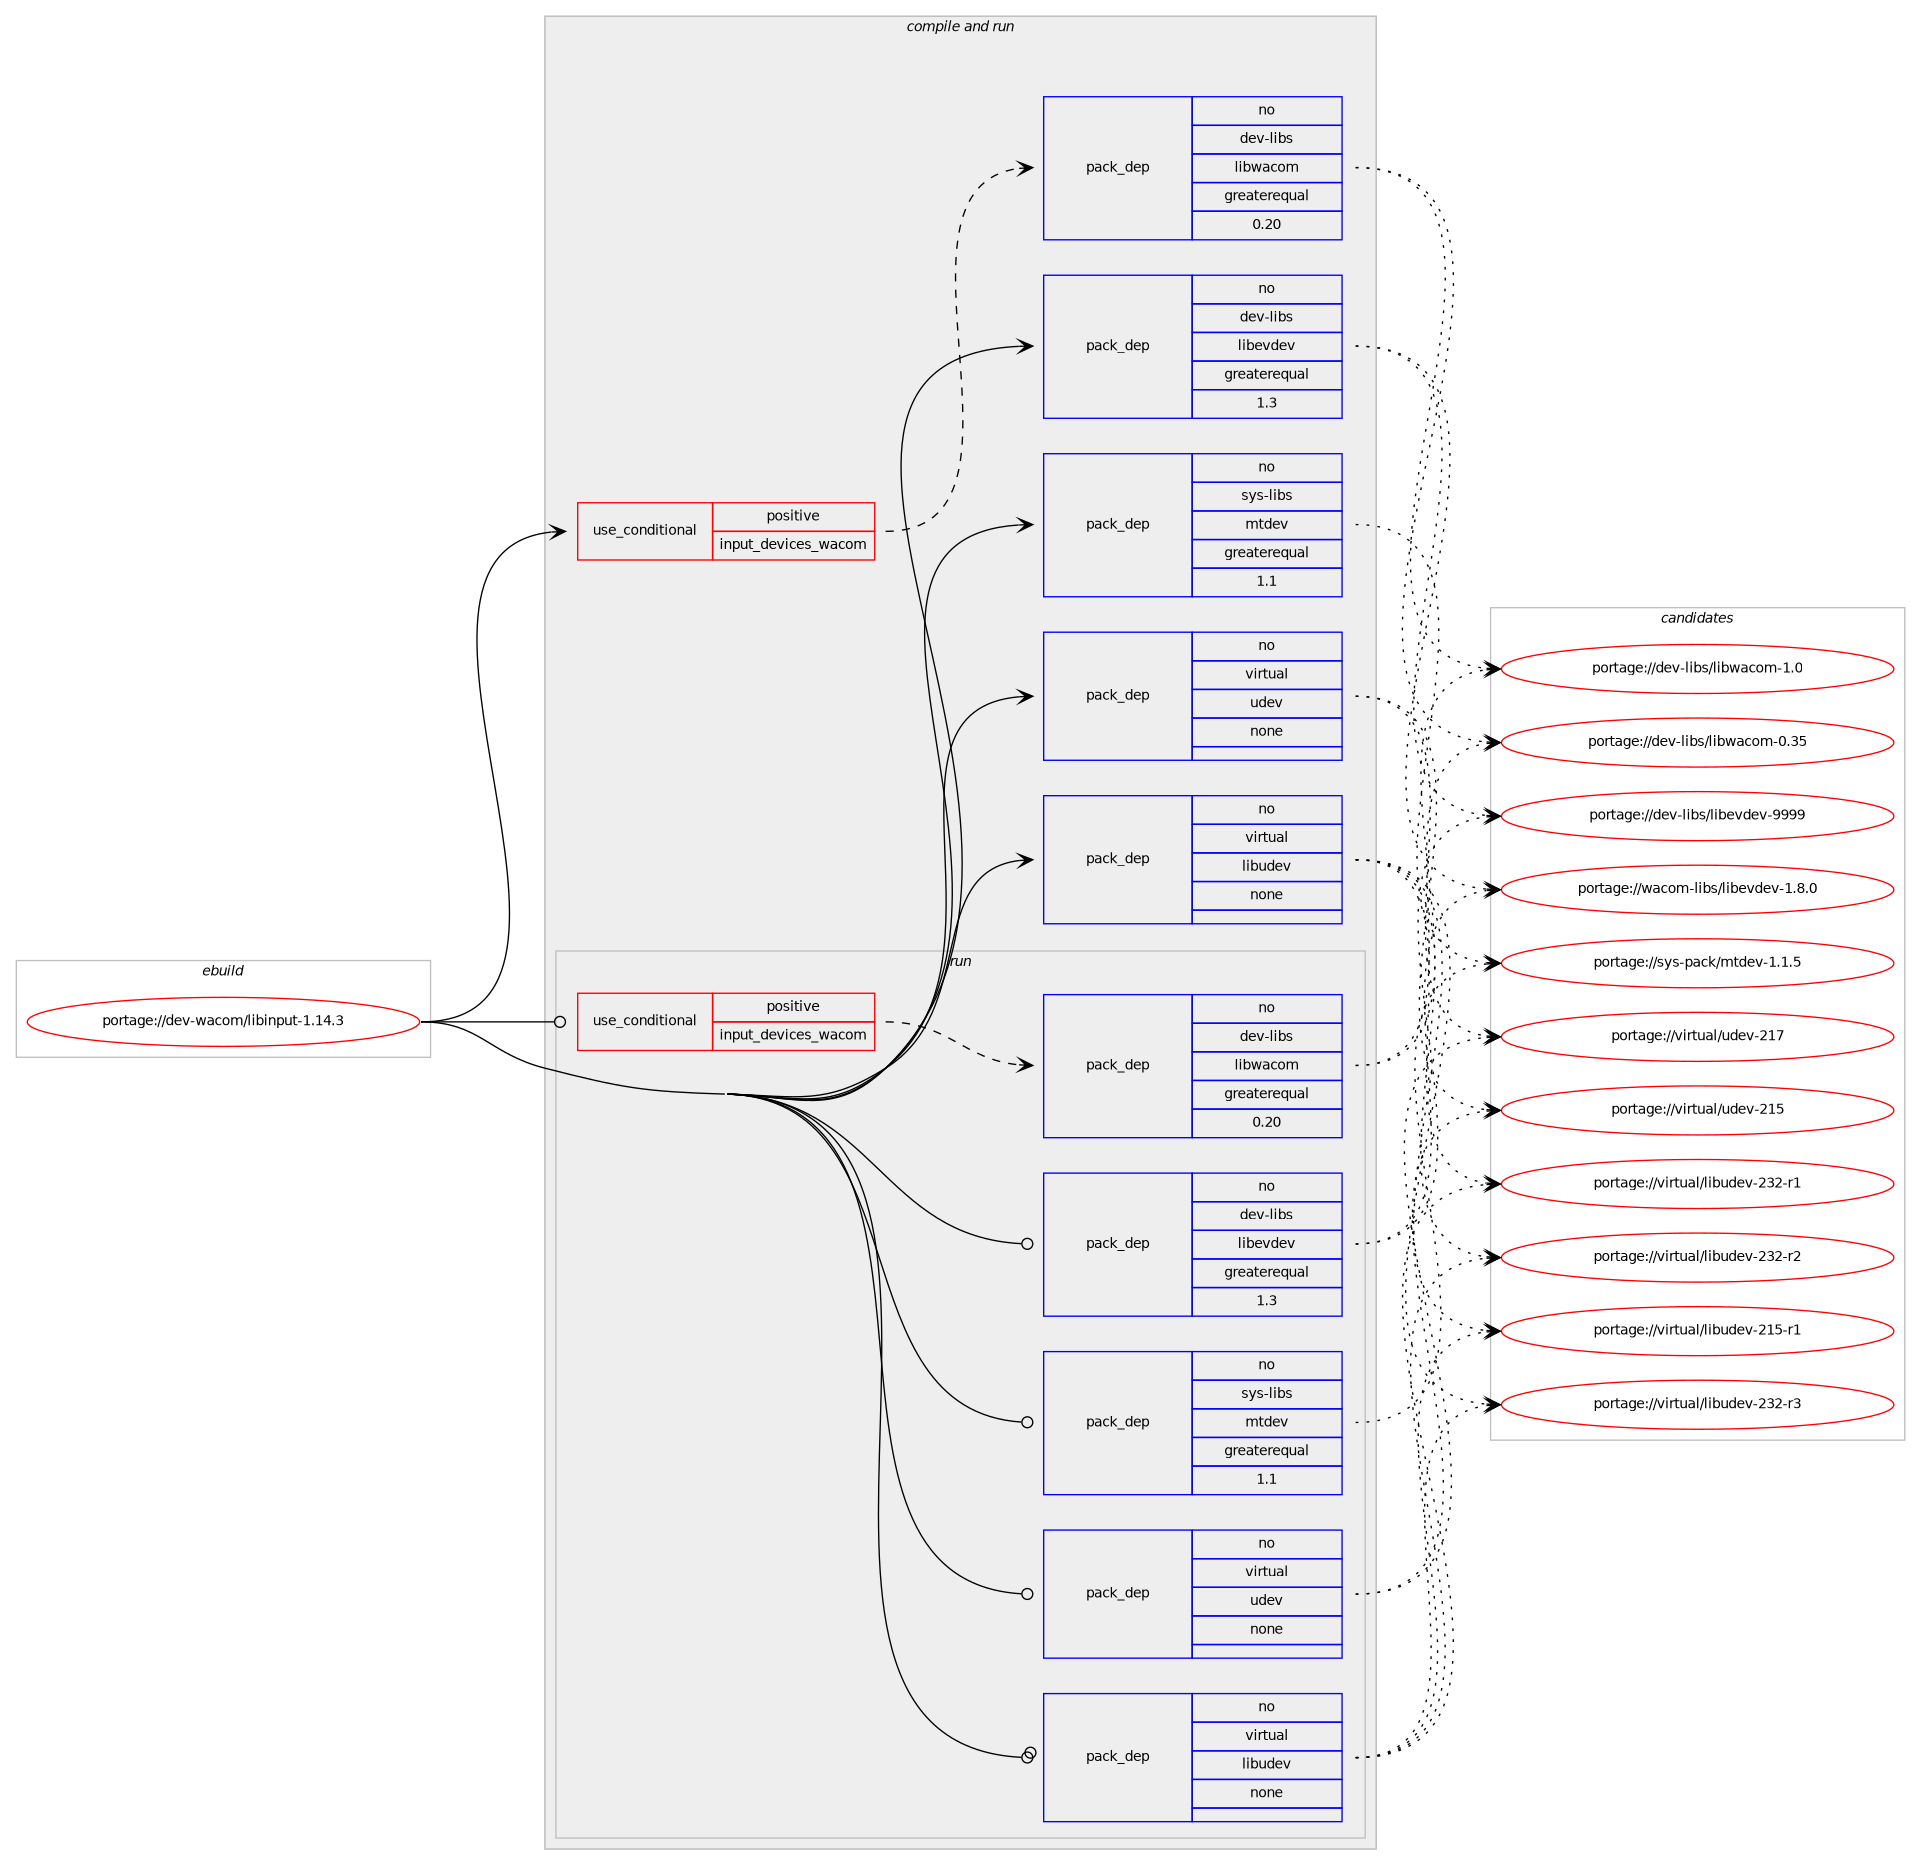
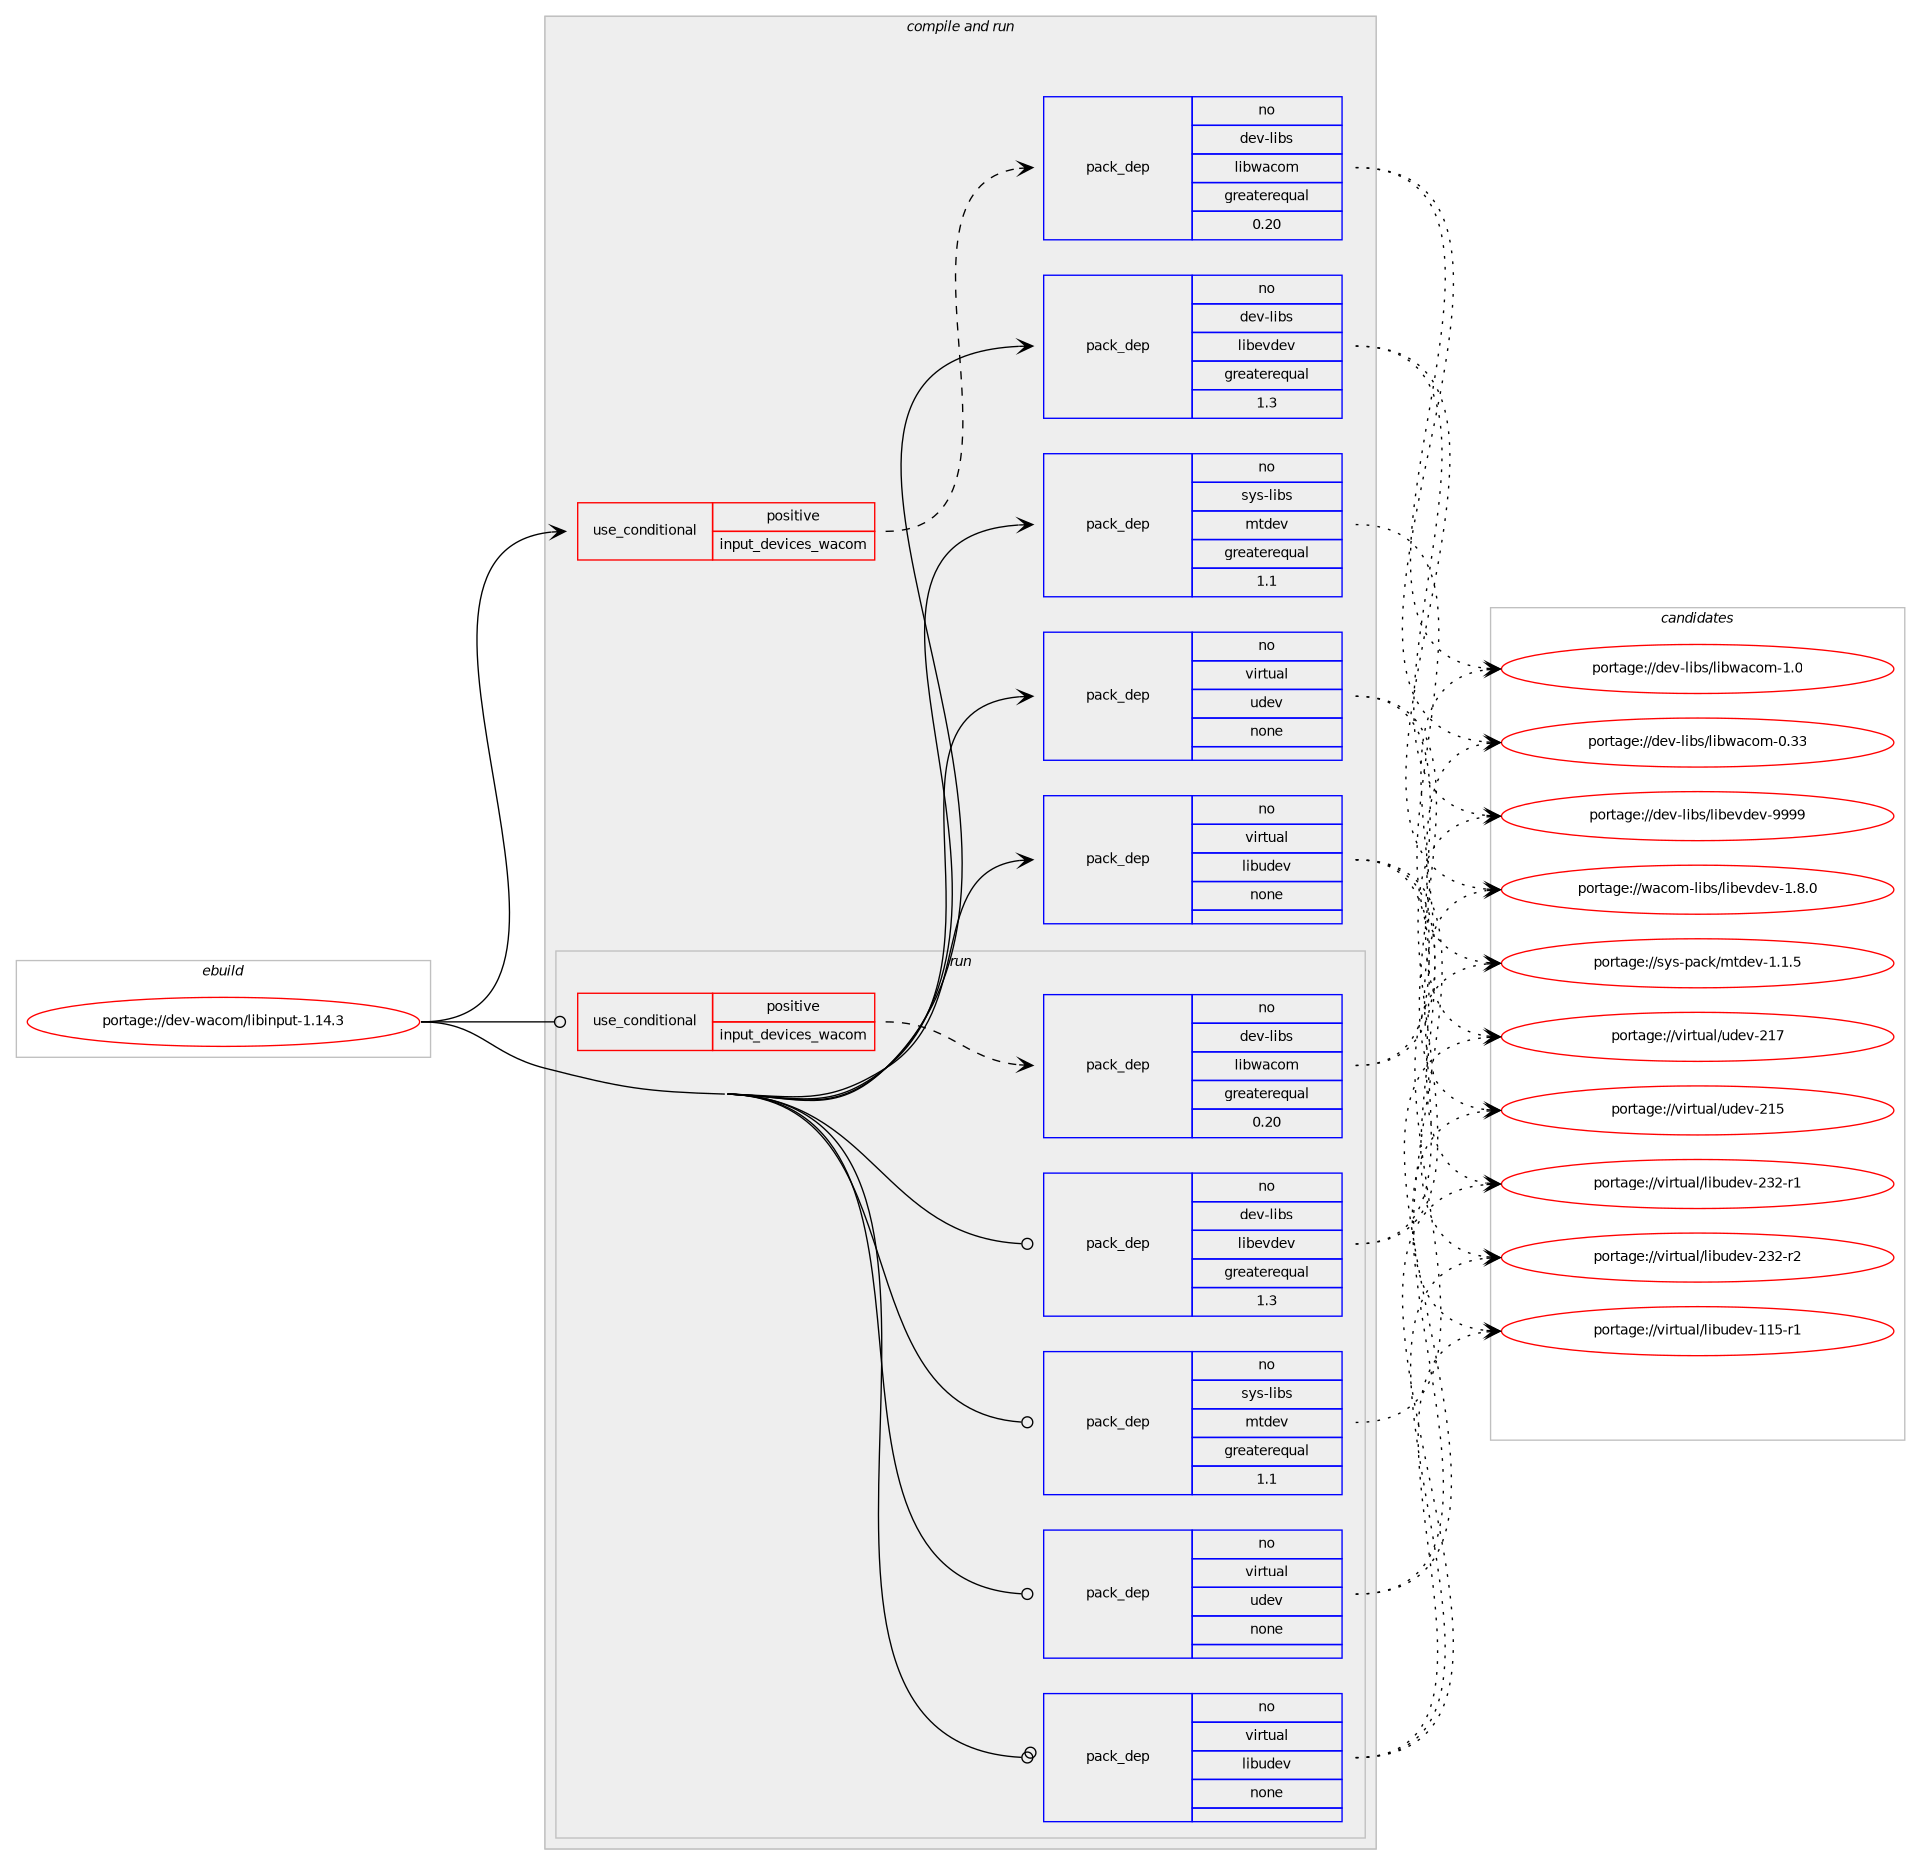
node "portage://dev-libs/libwacom-0.35": label "portage://dev-libs/libwacom-0.35" -> "portage://dev-libs/libwacom-0.33"
node "portage://virtual/libudev-215-r1": label "portage://virtual/libudev-215-r1" -> "portage://virtual/libudev-115-r1"
node "portage://virtual/libudev-232-r3": removed
